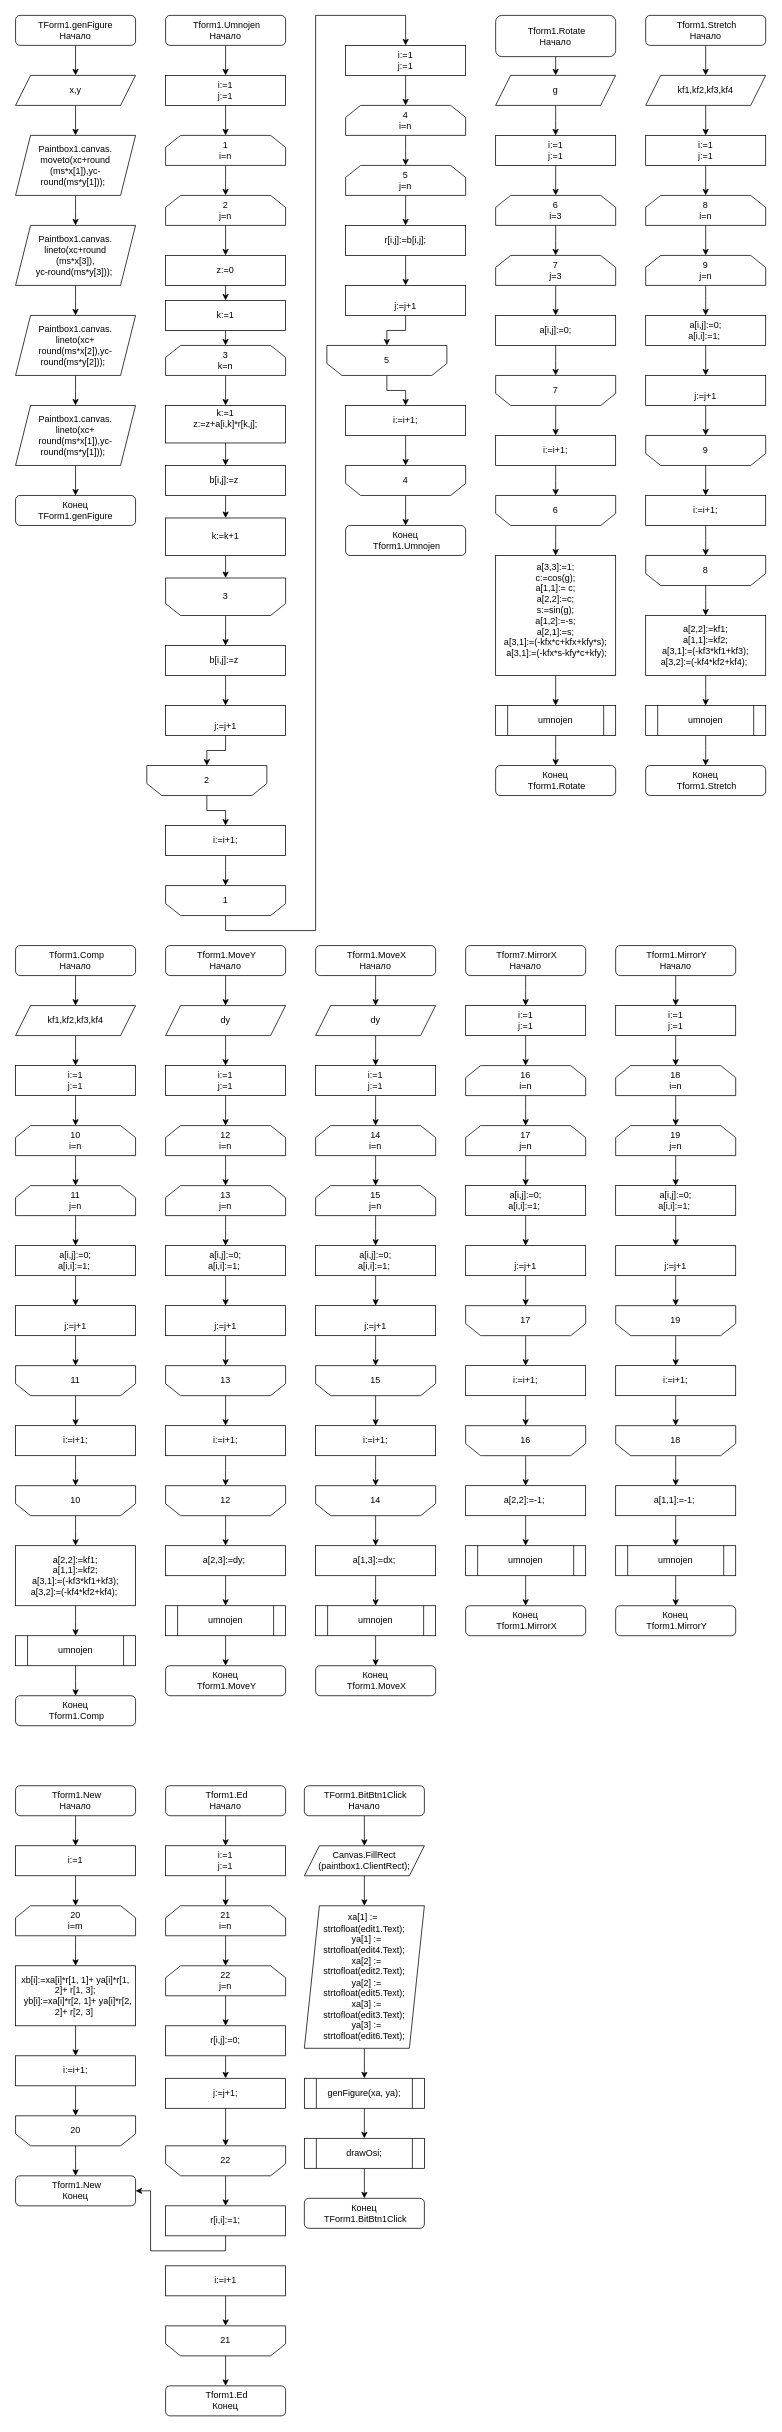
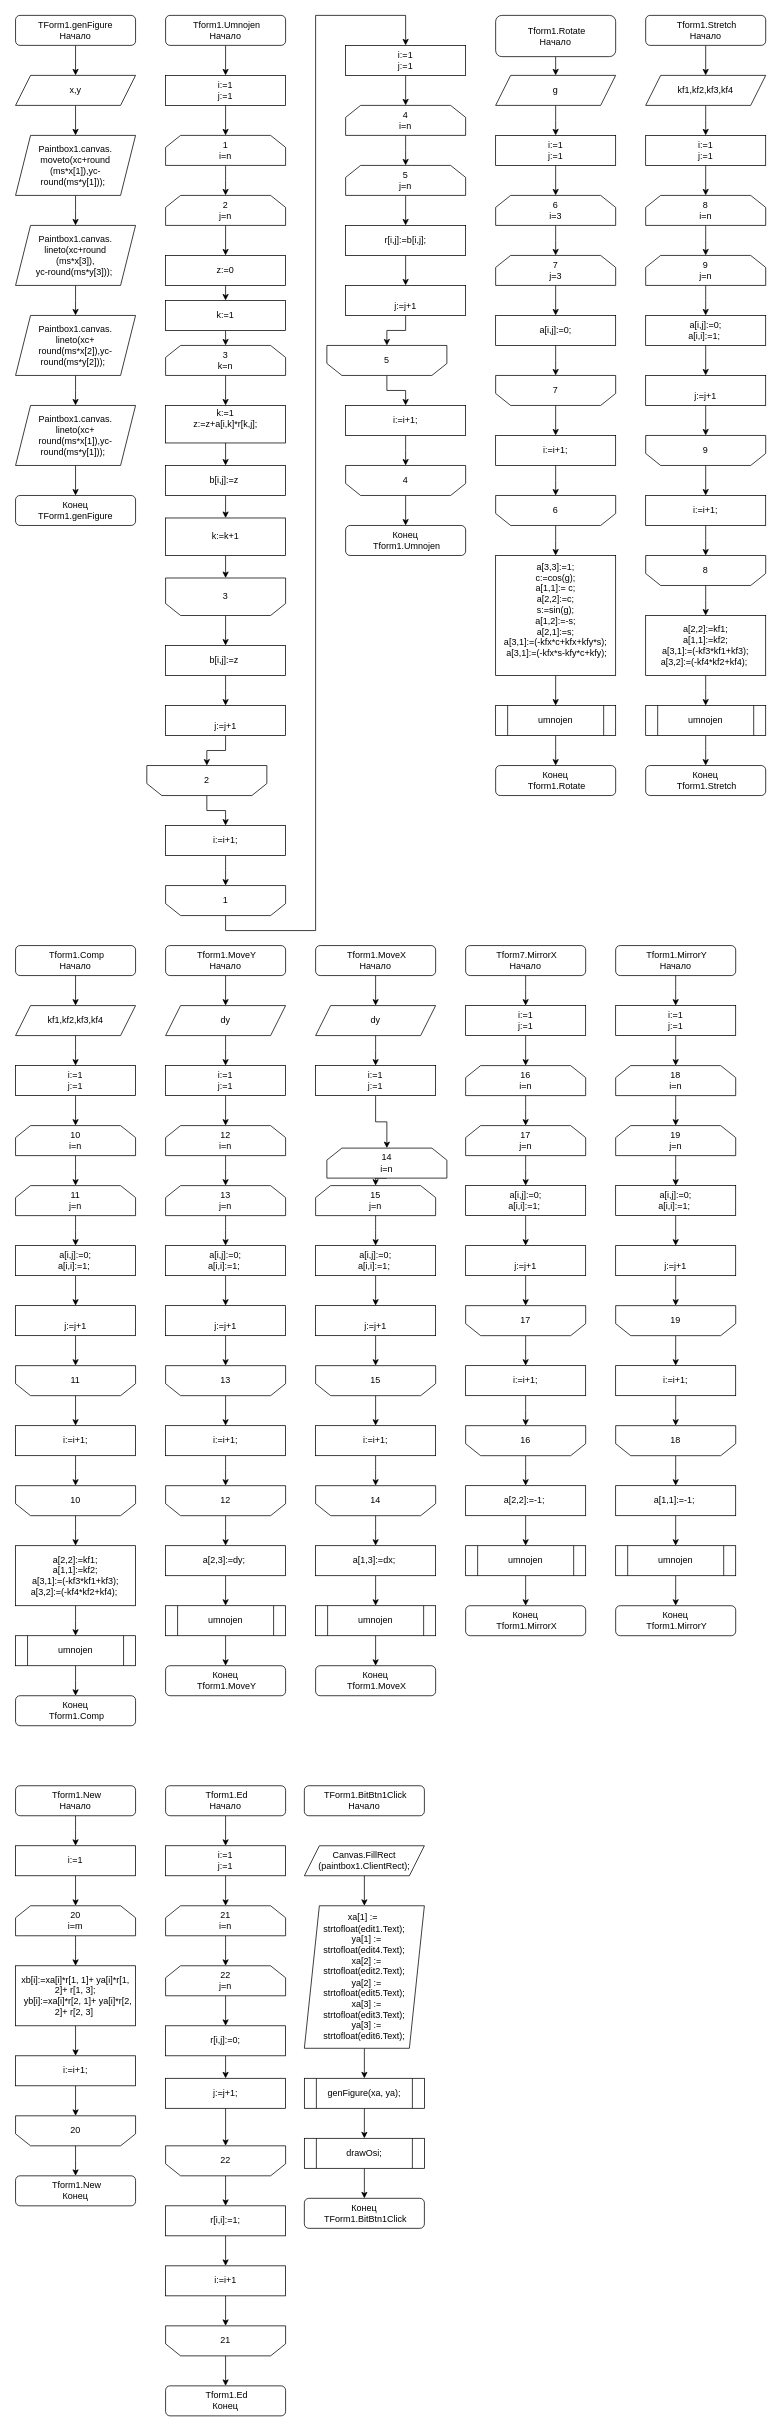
node "14 i=n": moved (375, 1140) -> (387, 1163)
edge "TForm1.BitBtn1Click Начало" -> "Canvas.FillRect (paintbox1.ClientRect);": removed
edge "r[i,i]:=1;" -> "Tform1.New Конец": now "r[i,i]:=1;" -> "i:=i+1"
